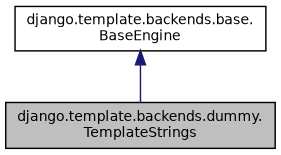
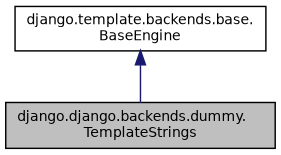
node "django.template.backends.dummy. TemplateStrings": label "django.template.backends.dummy. TemplateStrings" -> "django.django.backends.dummy. TemplateStrings"
